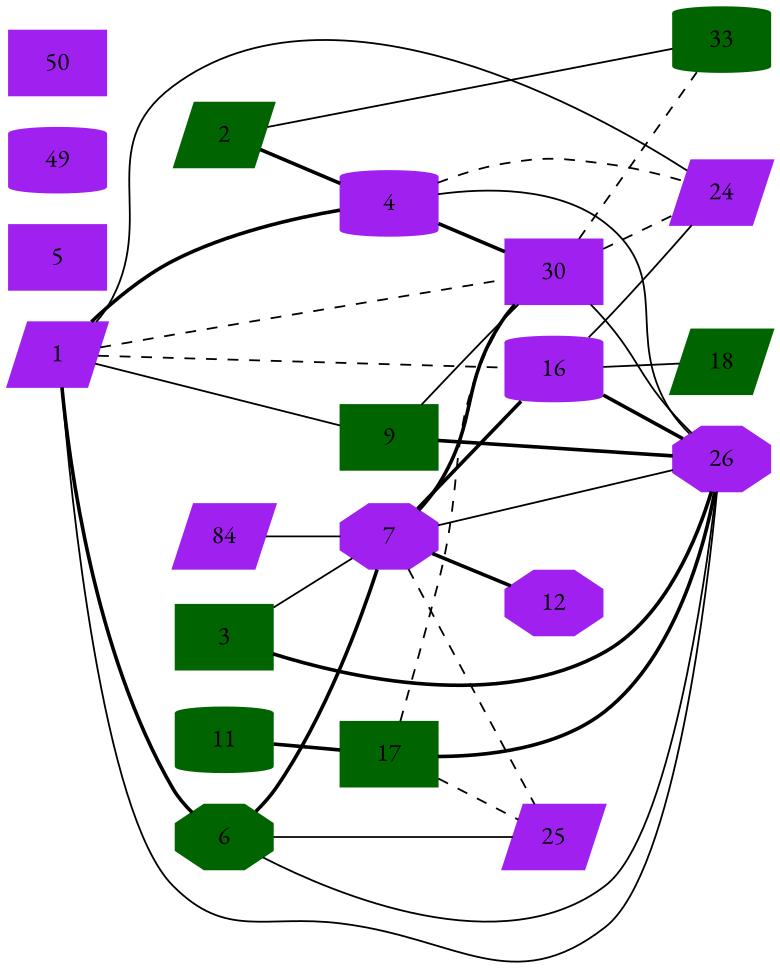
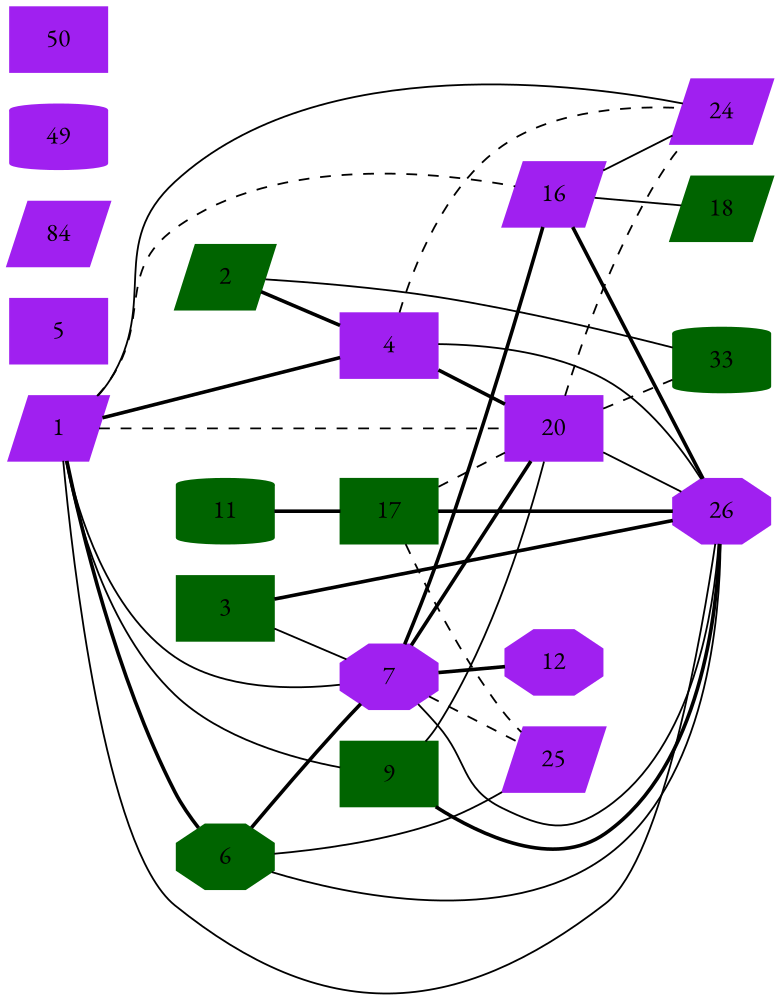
node "4": shape cylinder -> box
node "30": label "30" -> "20"
node "16": shape cylinder -> parallelogram
edge "84" -- "7": now "1" -- "7"
